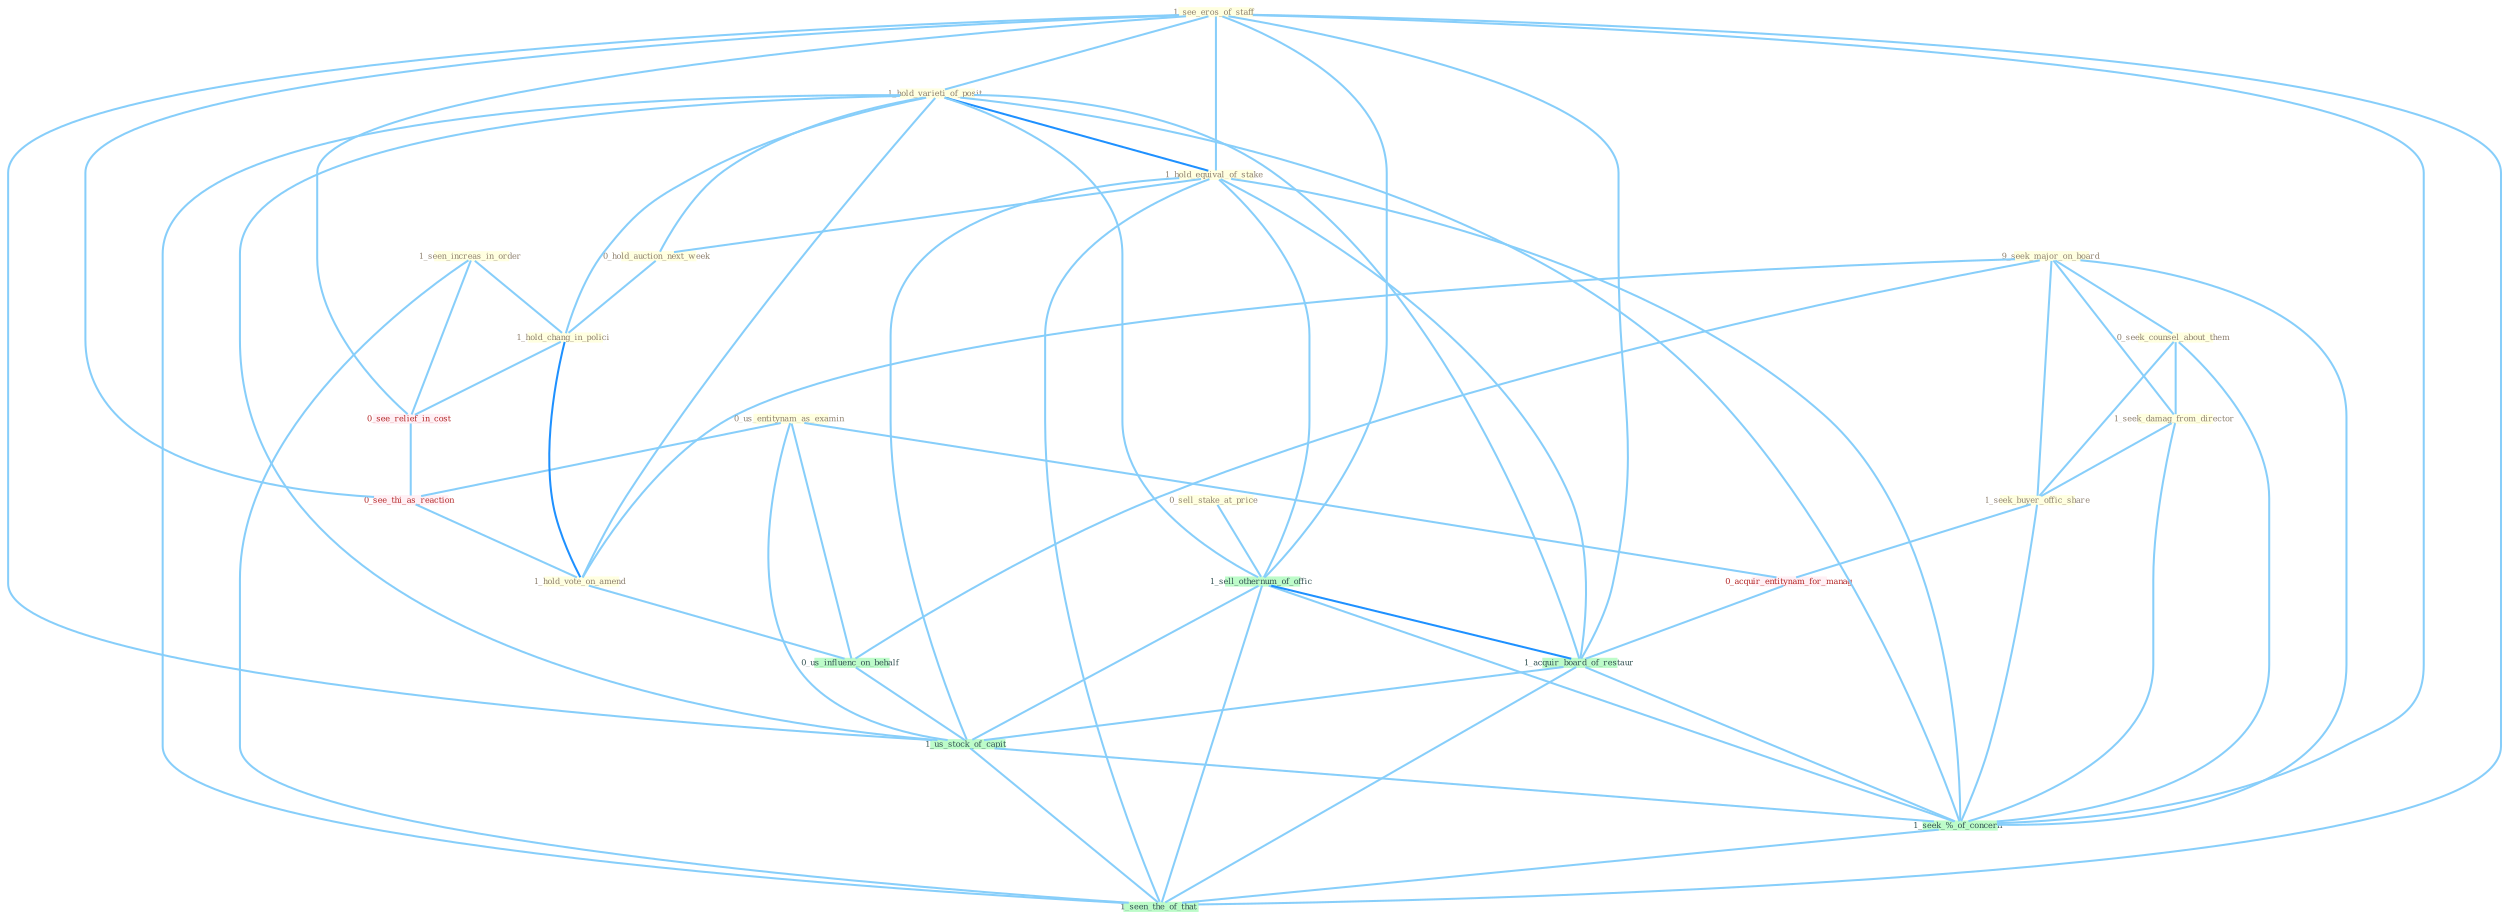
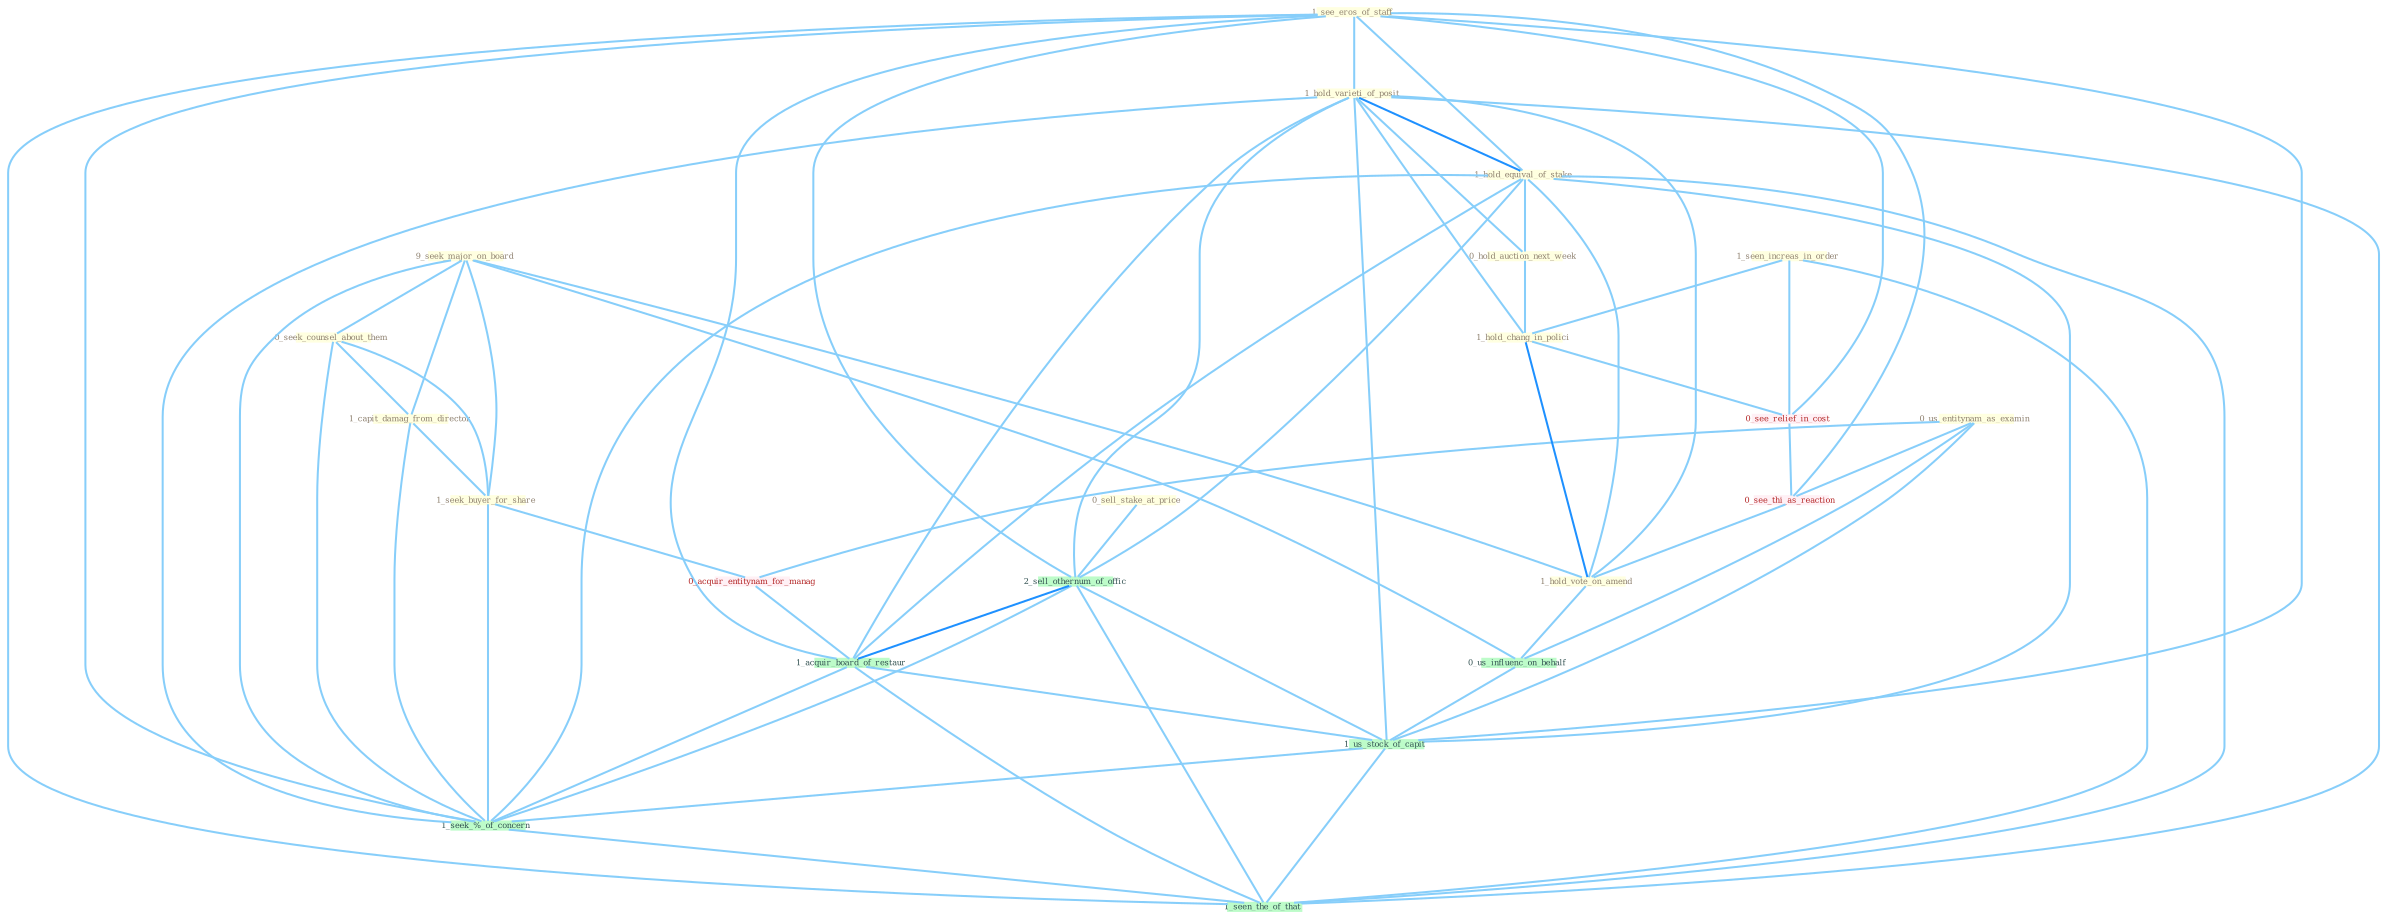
edge "1_hold_equival_of_stake" -- "1_hold_vote_on_amend": added
node "1_seek_damag_from_director": label "1_seek_damag_from_director" -> "1_capit_damag_from_director"
node "1_seek_buyer_offic_share": label "1_seek_buyer_offic_share" -> "1_seek_buyer_for_share"
node "1_sell_othernum_of_offic": label "1_sell_othernum_of_offic" -> "2_sell_othernum_of_offic"
